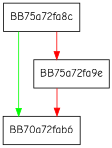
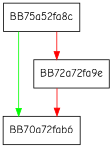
node "BB75a72fa8c": label "BB75a72fa8c" -> "BB75a52fa8c"
node "BB75a72fa9e": label "BB75a72fa9e" -> "BB72a72fa9e"
